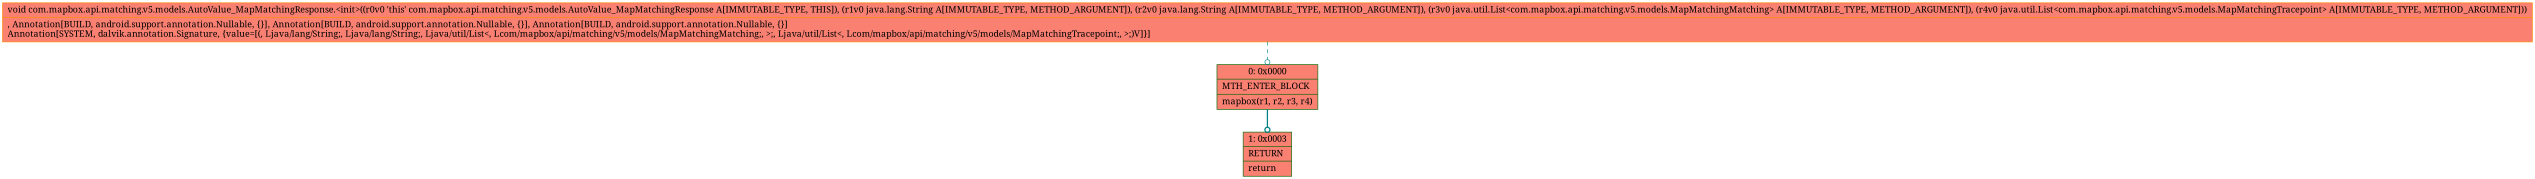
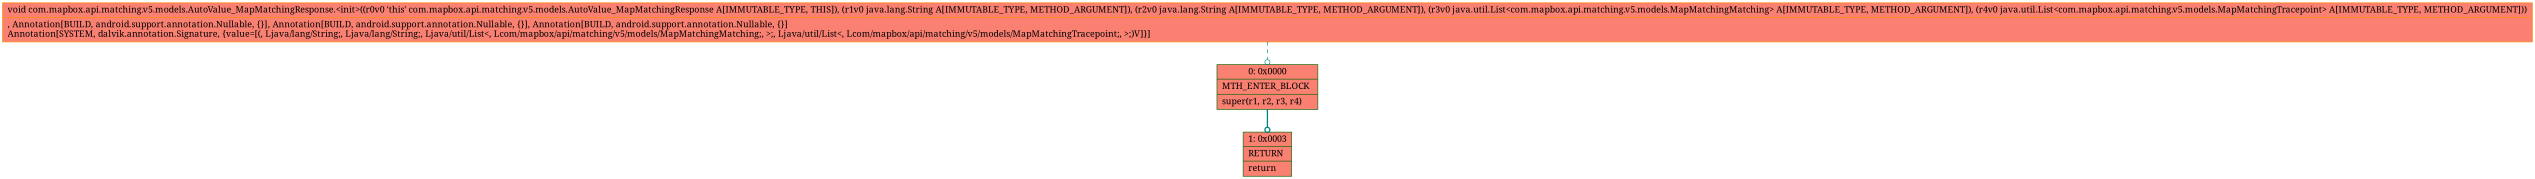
node "0: 0x0000": text "mapbox(r1, r2, r3, r4)" -> "super(r1, r2, r3, r4)"
